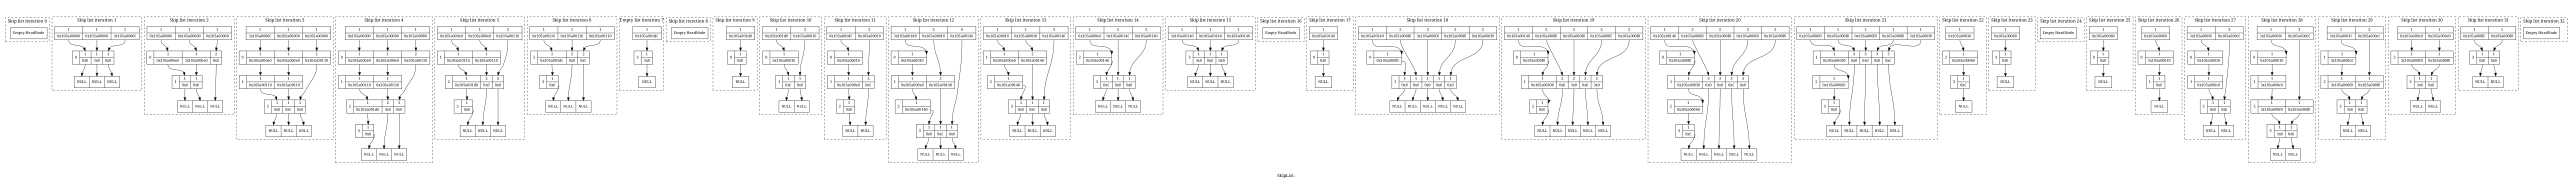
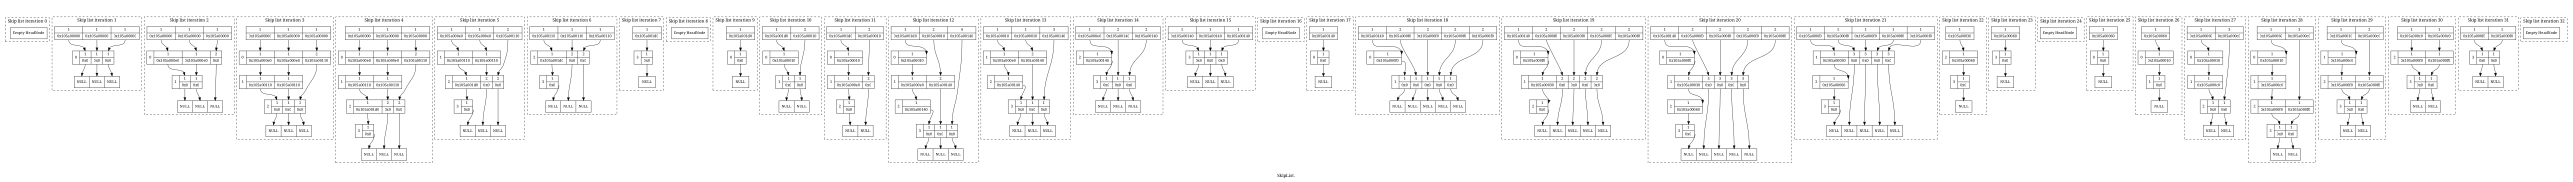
cluster "Empty list iteration 7": label "Empty list iteration 7" -> "Skip list iteration 7"
